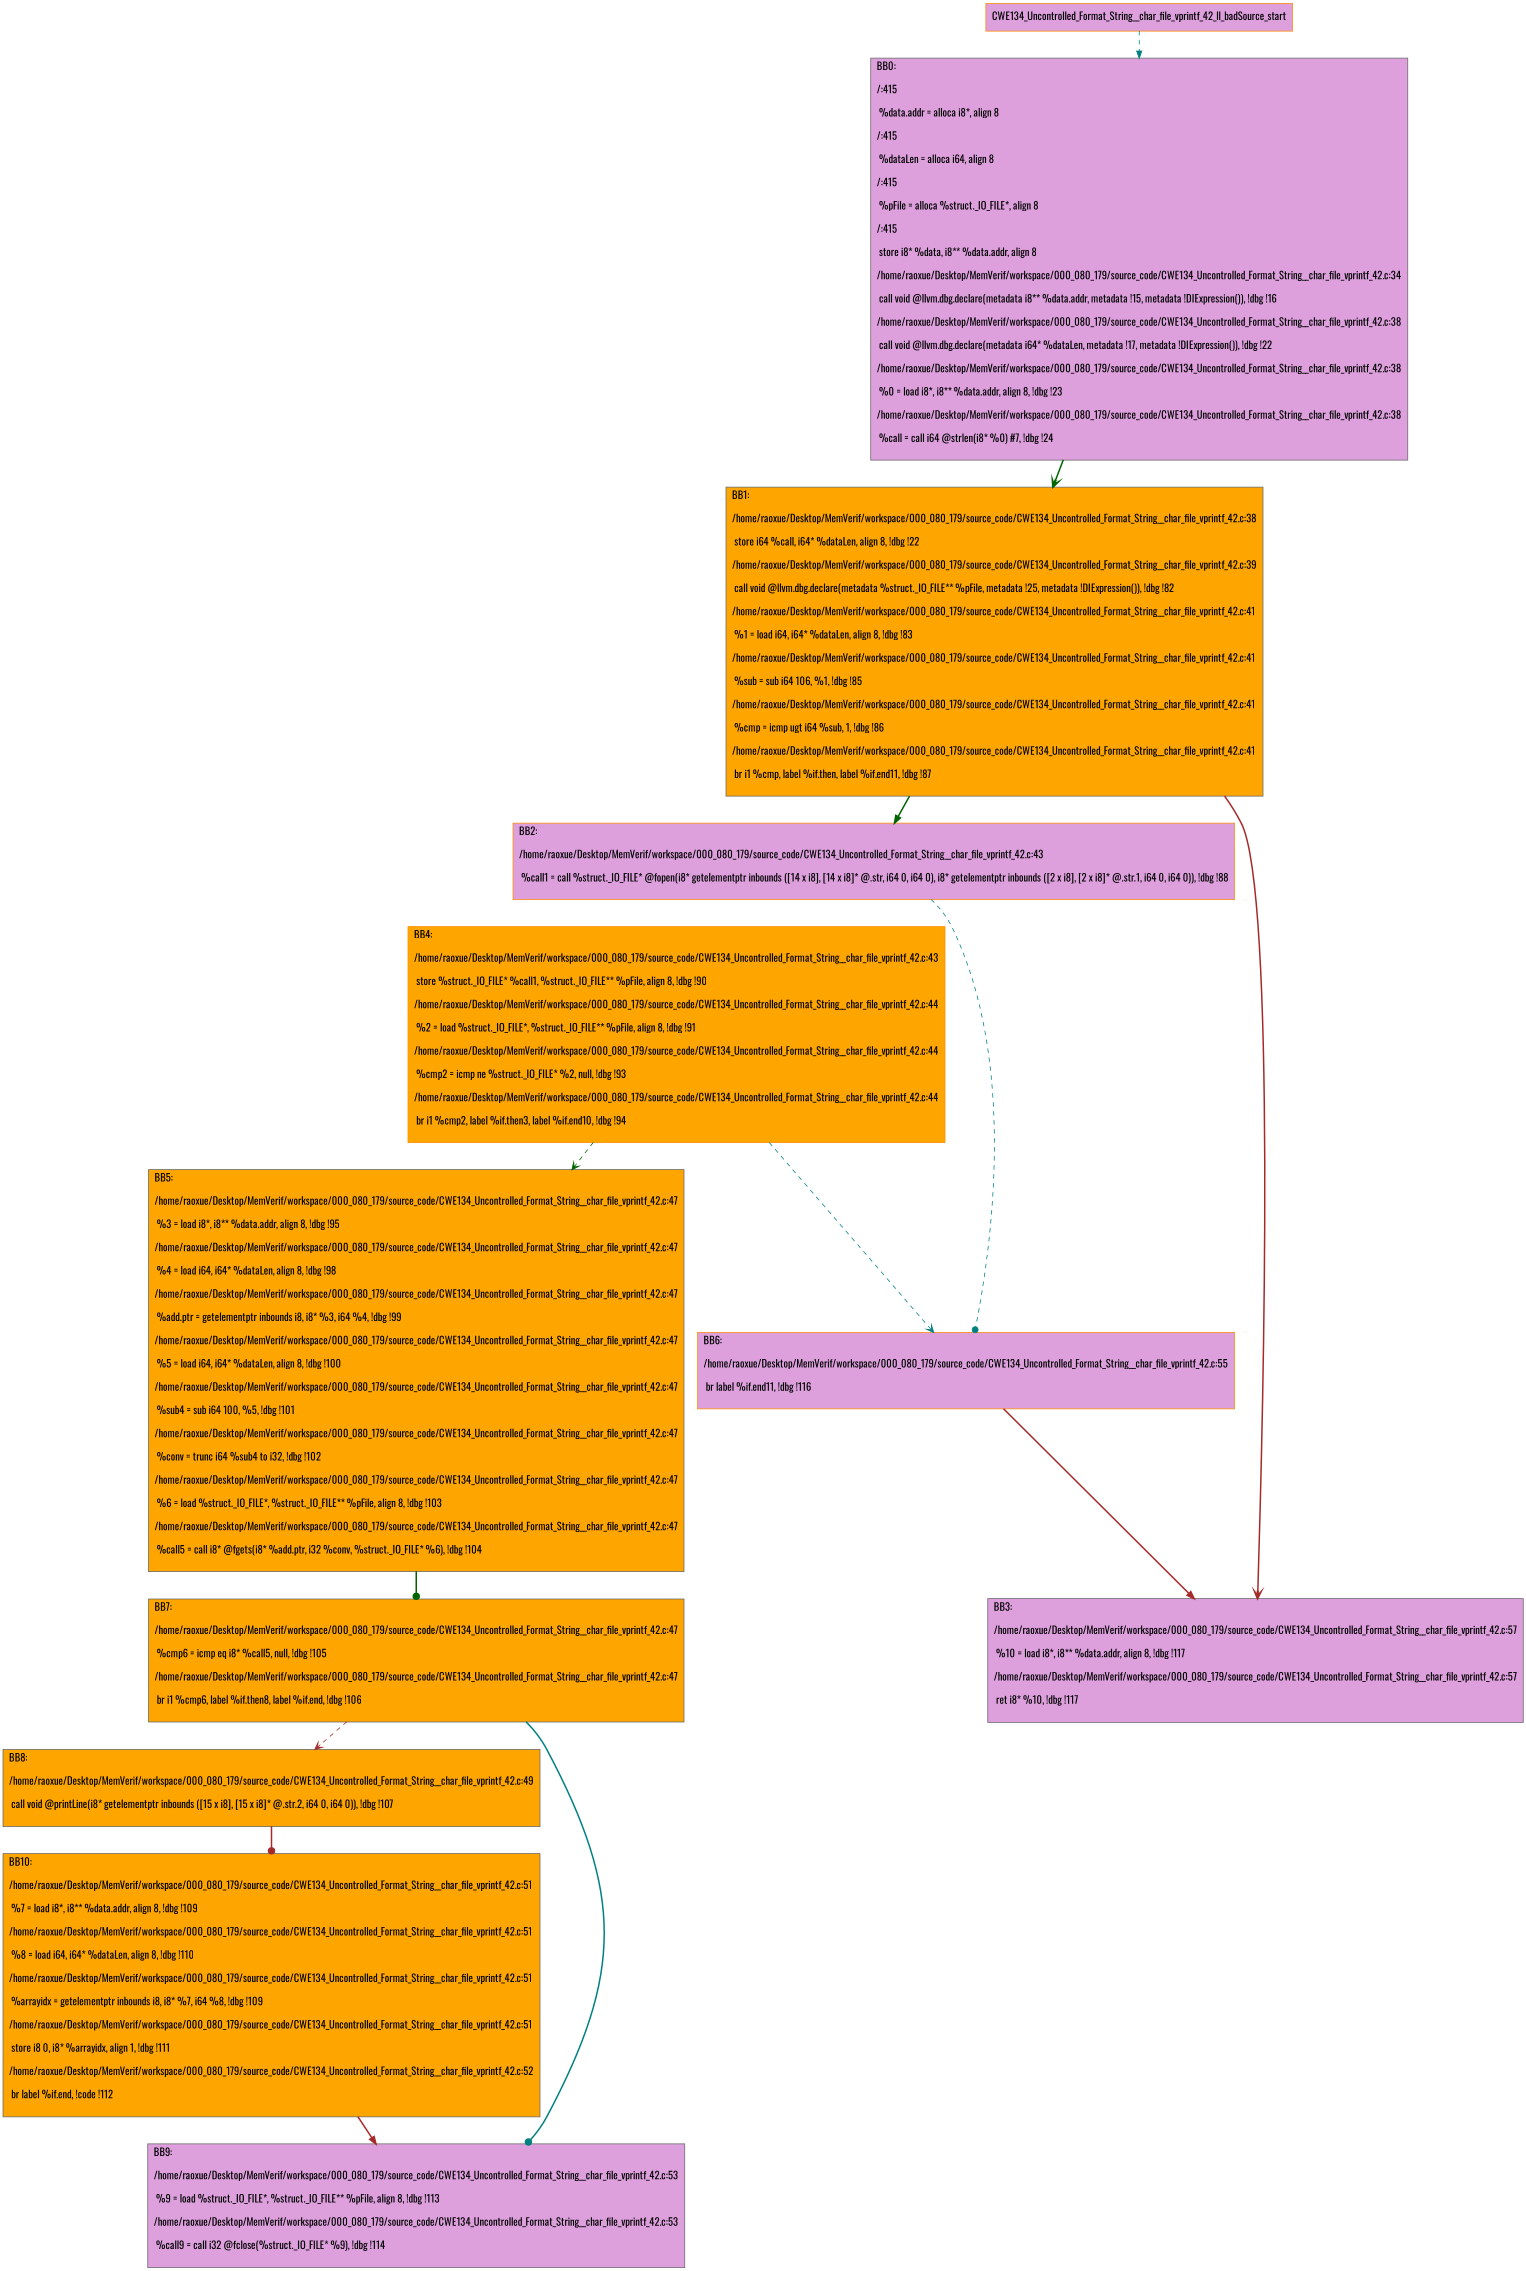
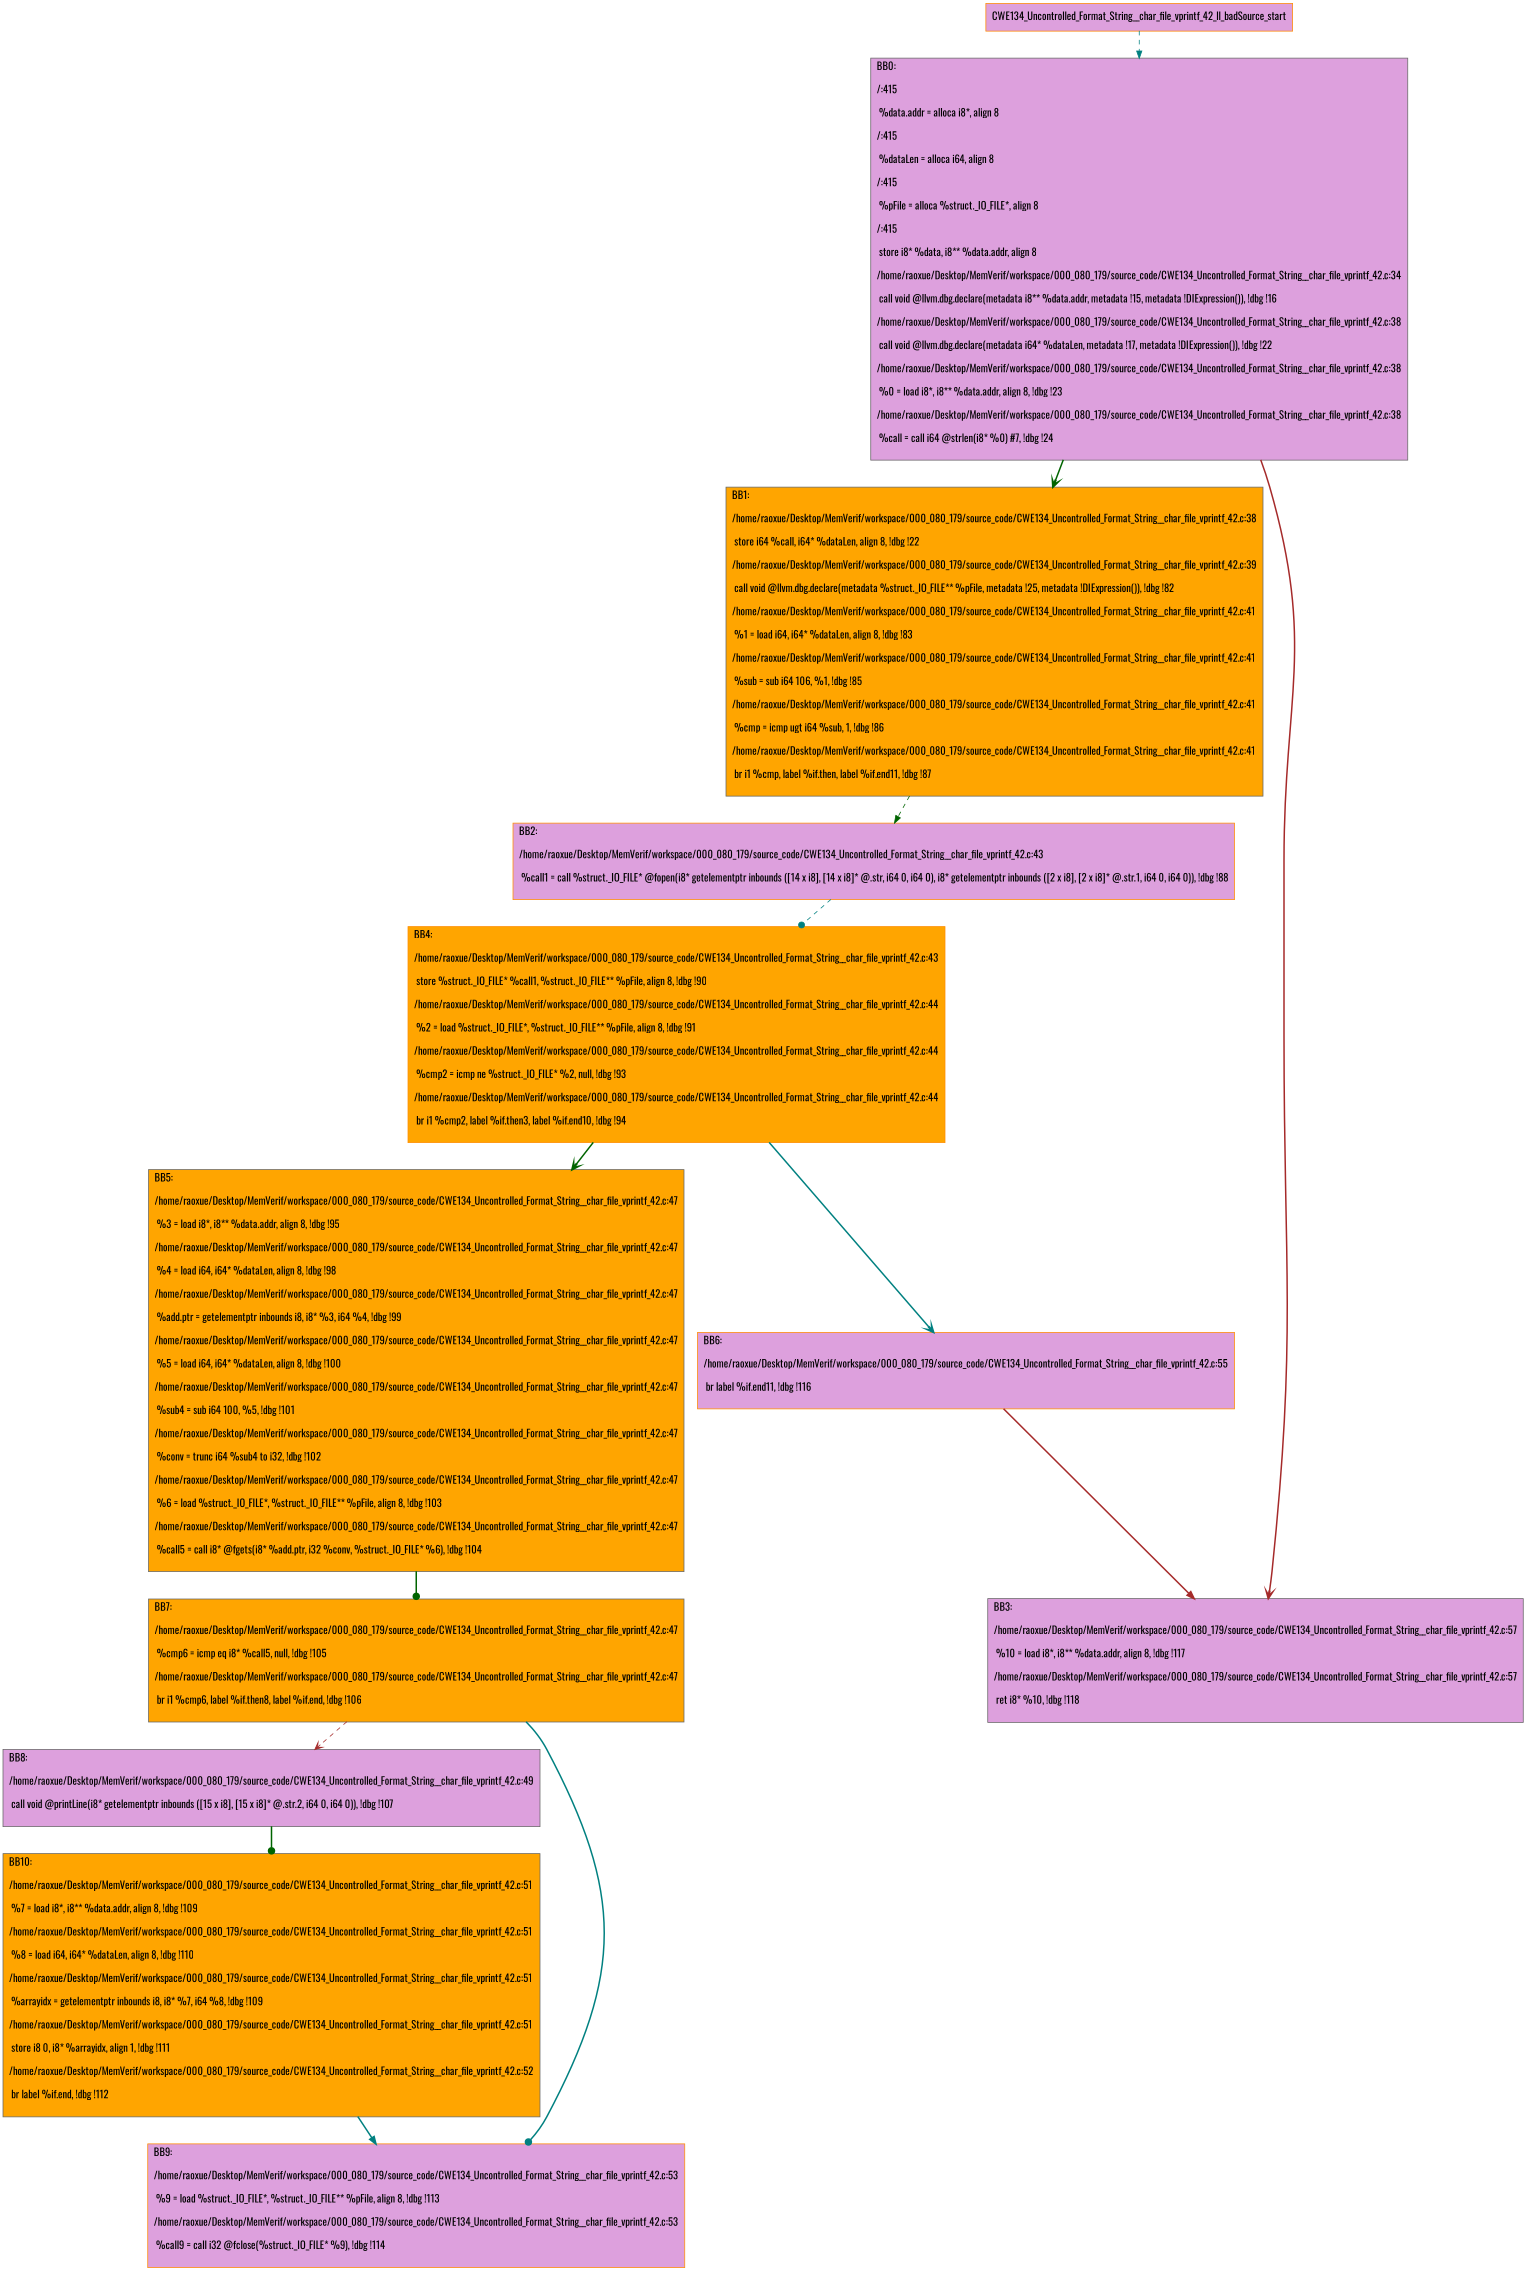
edge "BB1:" -> "BB2:": style bold -> dashed
edge "BB2:" -> "BB6:": now "BB2:" -> "BB4:"
edge "BB4:" -> "BB5:": style dashed -> bold
edge "BB1:" -> "BB3:": now "BB0:" -> "BB3:"
edge "BB4:" -> "BB6:": style dashed -> bold
node "BB3:": text "ret i8* %10, !dbg !117" -> "ret i8* %10, !dbg !118"
node "BB8:": fillcolor orange -> plum
edge "BB8:" -> "BB10:": color brown -> darkgreen
node "BB10:": text "br label %if.end, !code !112" -> "br label %if.end, !dbg !112"
edge "BB10:" -> "BB9:": color brown -> teal
node "BB9:": color gray40 -> darkorange
